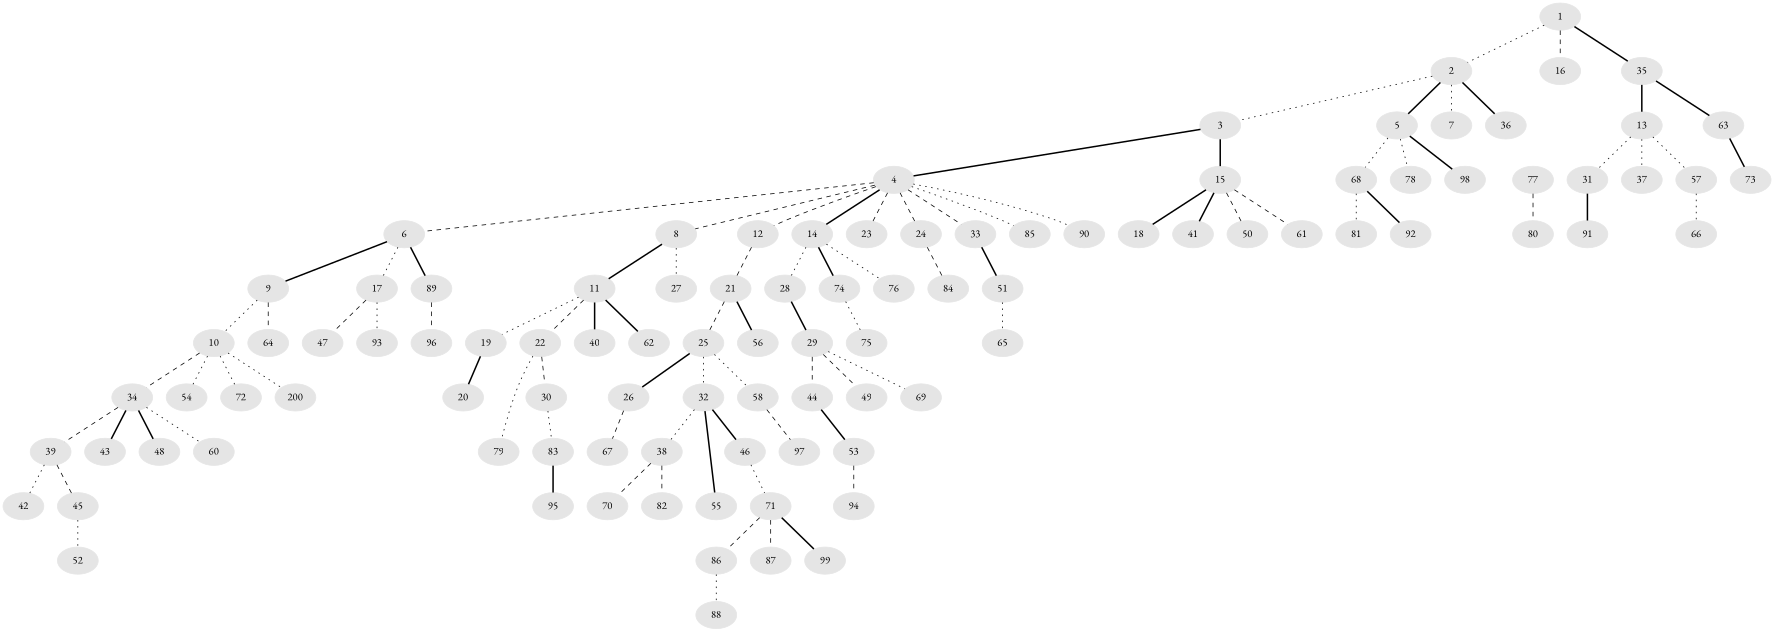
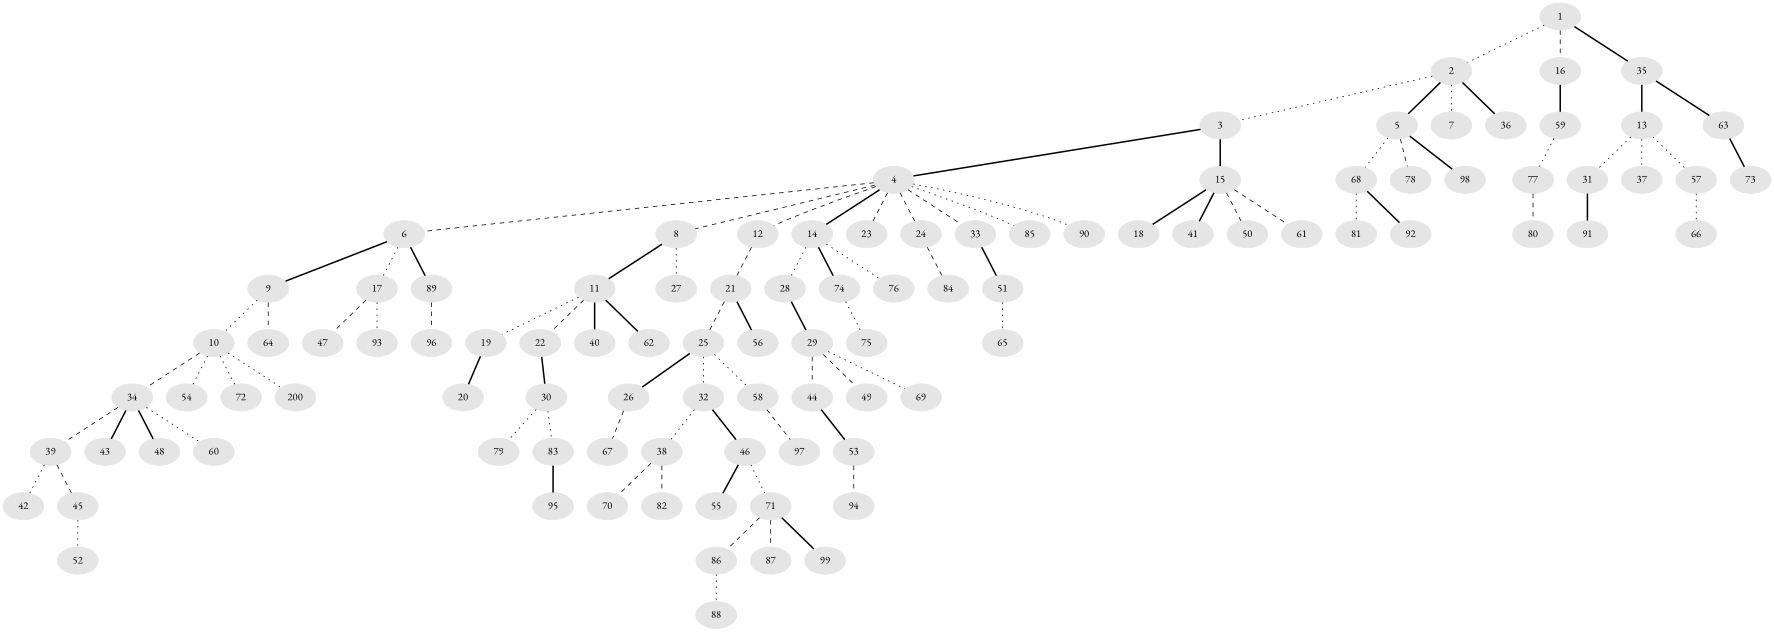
node "59": added
edge "5" -- "78": style dotted -> dashed
edge "22" -- "30": style dashed -> bold
edge "22" -- "79": now "30" -- "79"
edge "32" -- "55": now "46" -- "55"
